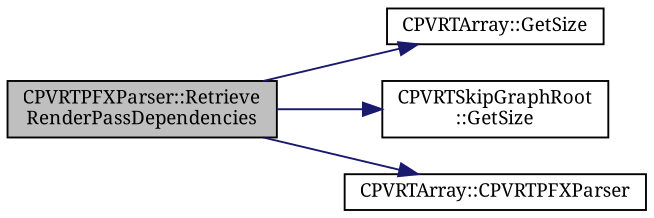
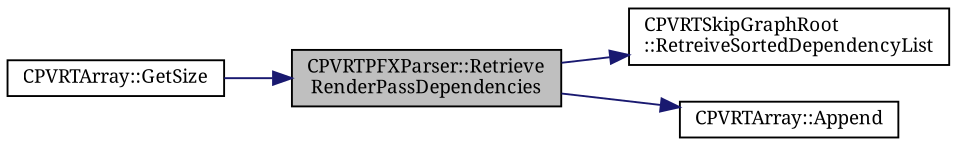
edge "CPVRTPFXParser::Retrieve RenderPassDependencies" -> "CPVRTArray::GetSize": reversed
node "CPVRTSkipGraphRoot ::GetSize": label "CPVRTSkipGraphRoot ::GetSize" -> "CPVRTSkipGraphRoot ::RetreiveSortedDependencyList"
node "CPVRTArray::CPVRTPFXParser": label "CPVRTArray::CPVRTPFXParser" -> "CPVRTArray::Append"
